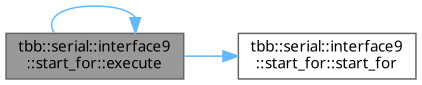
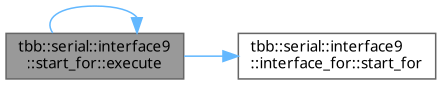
node "tbb::serial::interface9 ::start_for::start_for": label "tbb::serial::interface9 ::start_for::start_for" -> "tbb::serial::interface9 ::interface_for::start_for"
